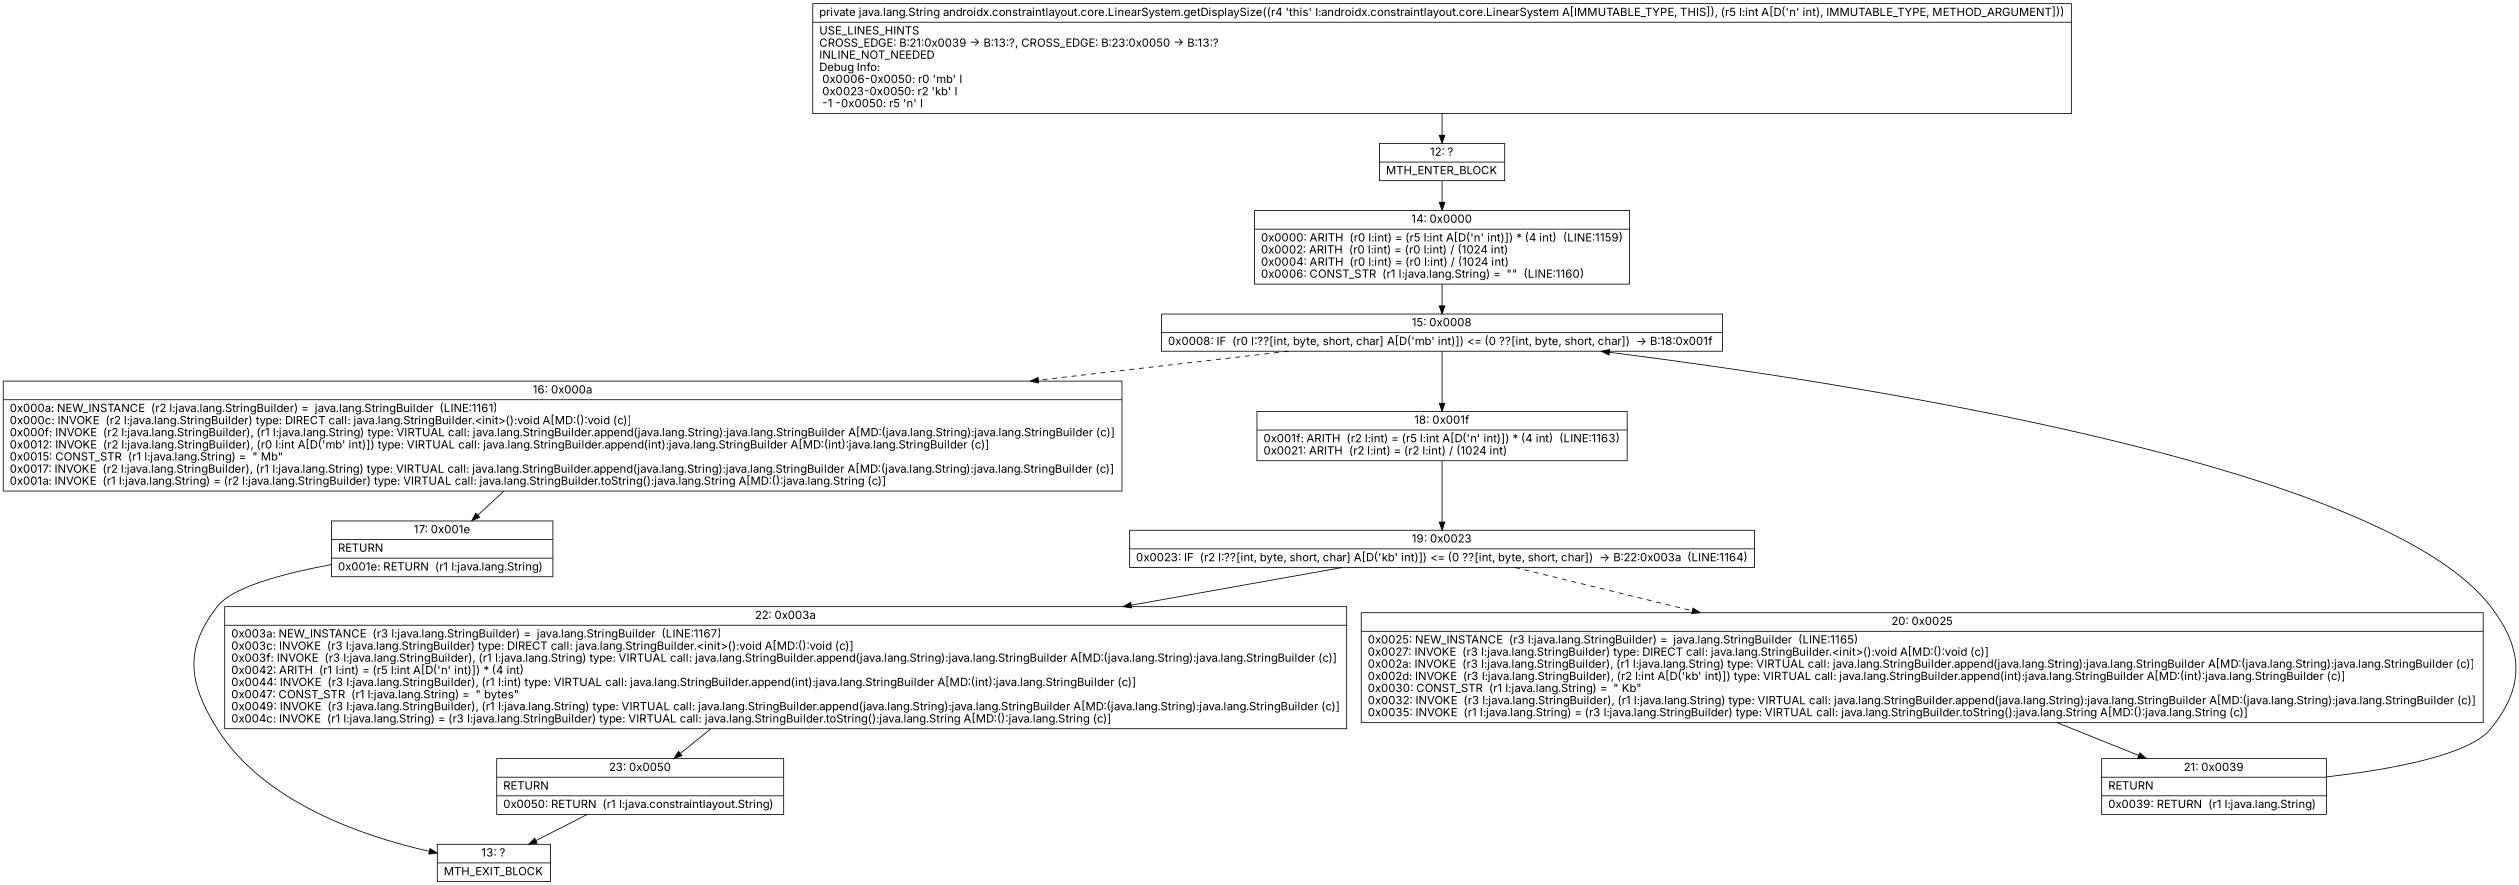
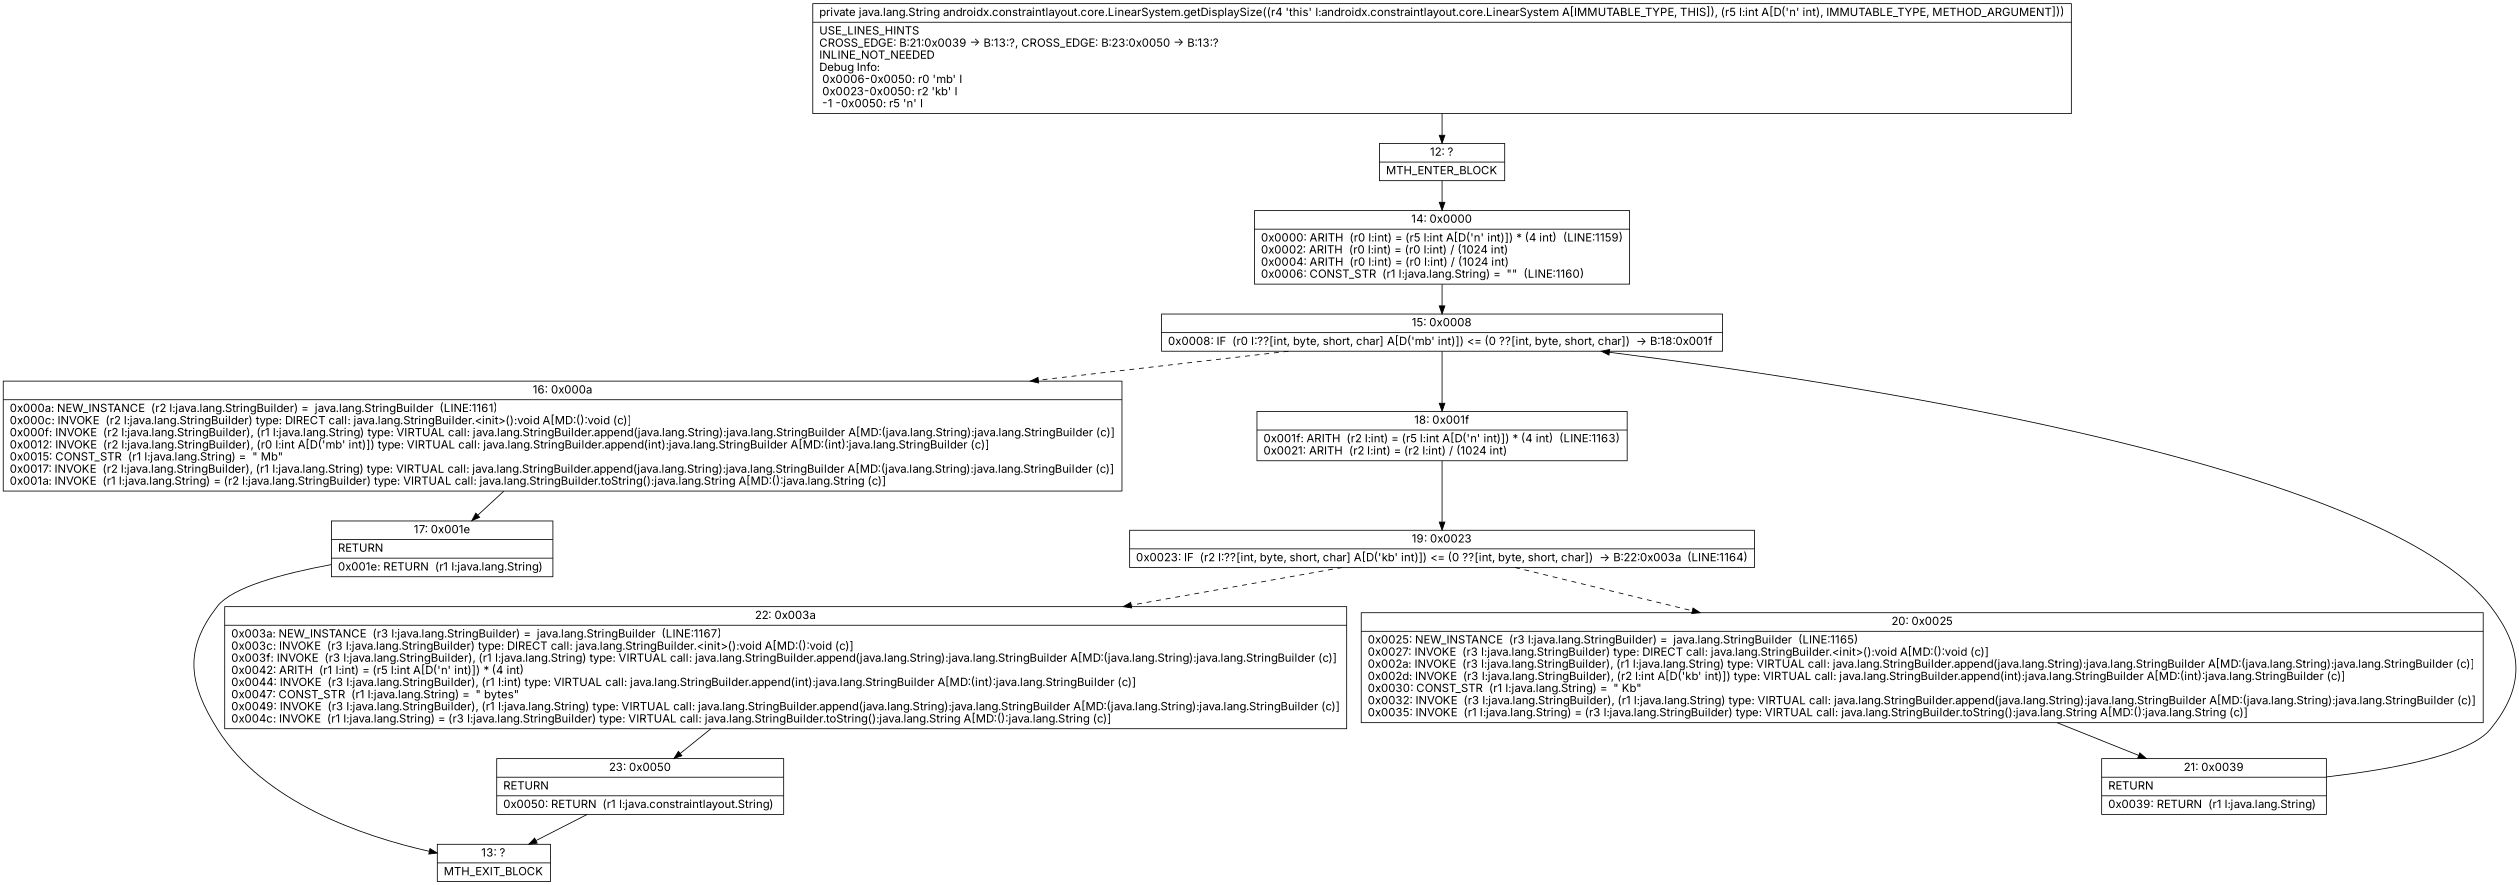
edge "19: 0x0023" -> "22: 0x003a": style solid -> dashed
